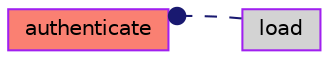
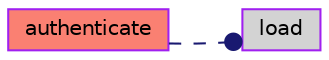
edge "load" -> "authenticate": reversed
